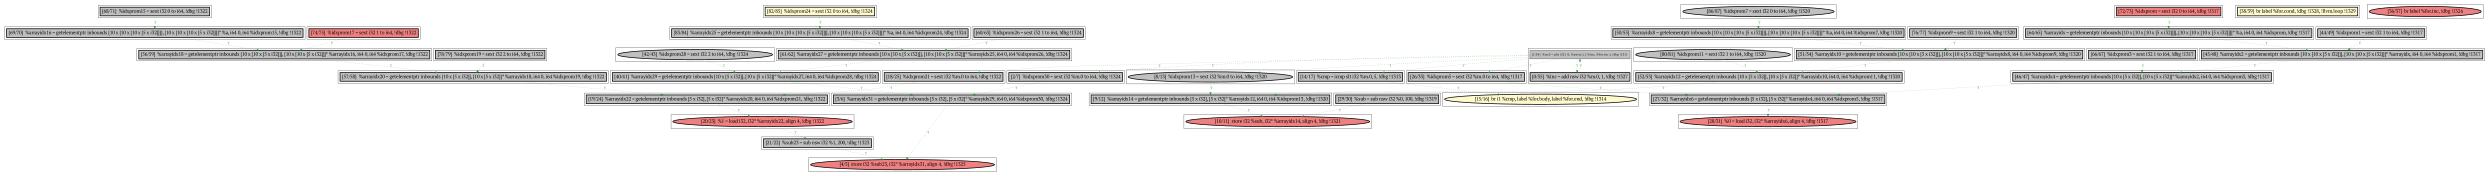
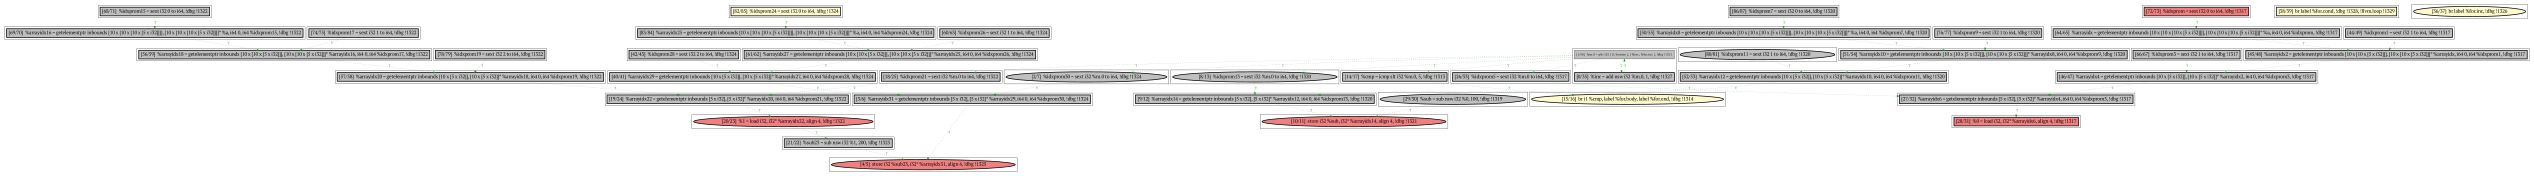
node "[86/87]  %idxprom7 = sext i32 0 to i64, !dbg !1320": shape ellipse -> box
node "[36/37]  br label %for.inc, !dbg !1326": fillcolor lightcoral -> lemonchiffon
node "[74/75]  %idxprom17 = sext i32 1 to i64, !dbg !1322": fillcolor lightcoral -> grey
node "[42/43]  %idxprom28 = sext i32 2 to i64, !dbg !1324": shape ellipse -> box
node "[2/7]  %idxprom30 = sext i32 %m.0 to i64, !dbg !1324": shape box -> ellipse
node "[29/30]  %sub = sub nsw i32 %0, 100, !dbg !1319": shape box -> ellipse
node "[28/31]  %0 = load i32, i32* %arrayidx6, align 4, !dbg !1317": shape ellipse -> box
